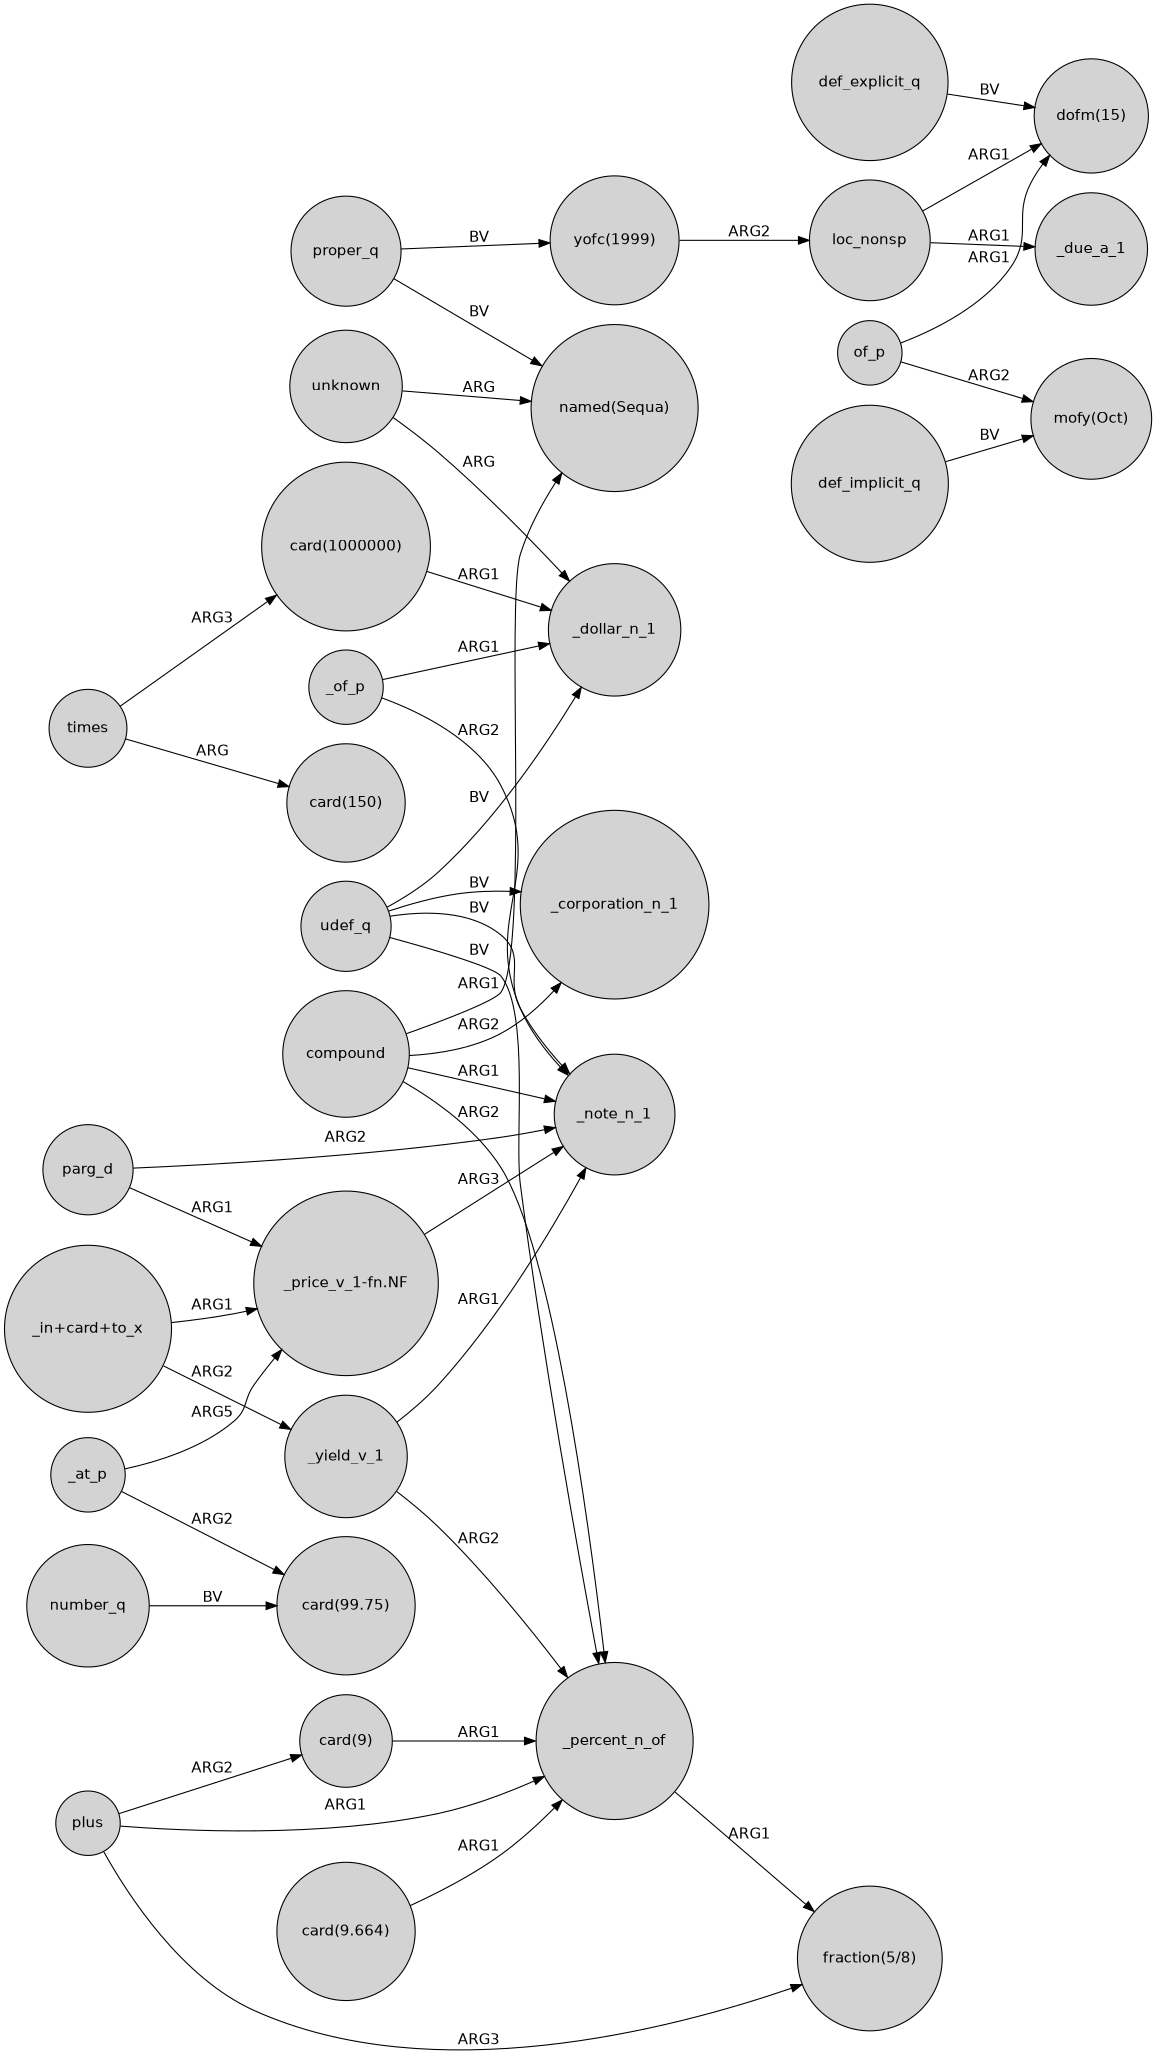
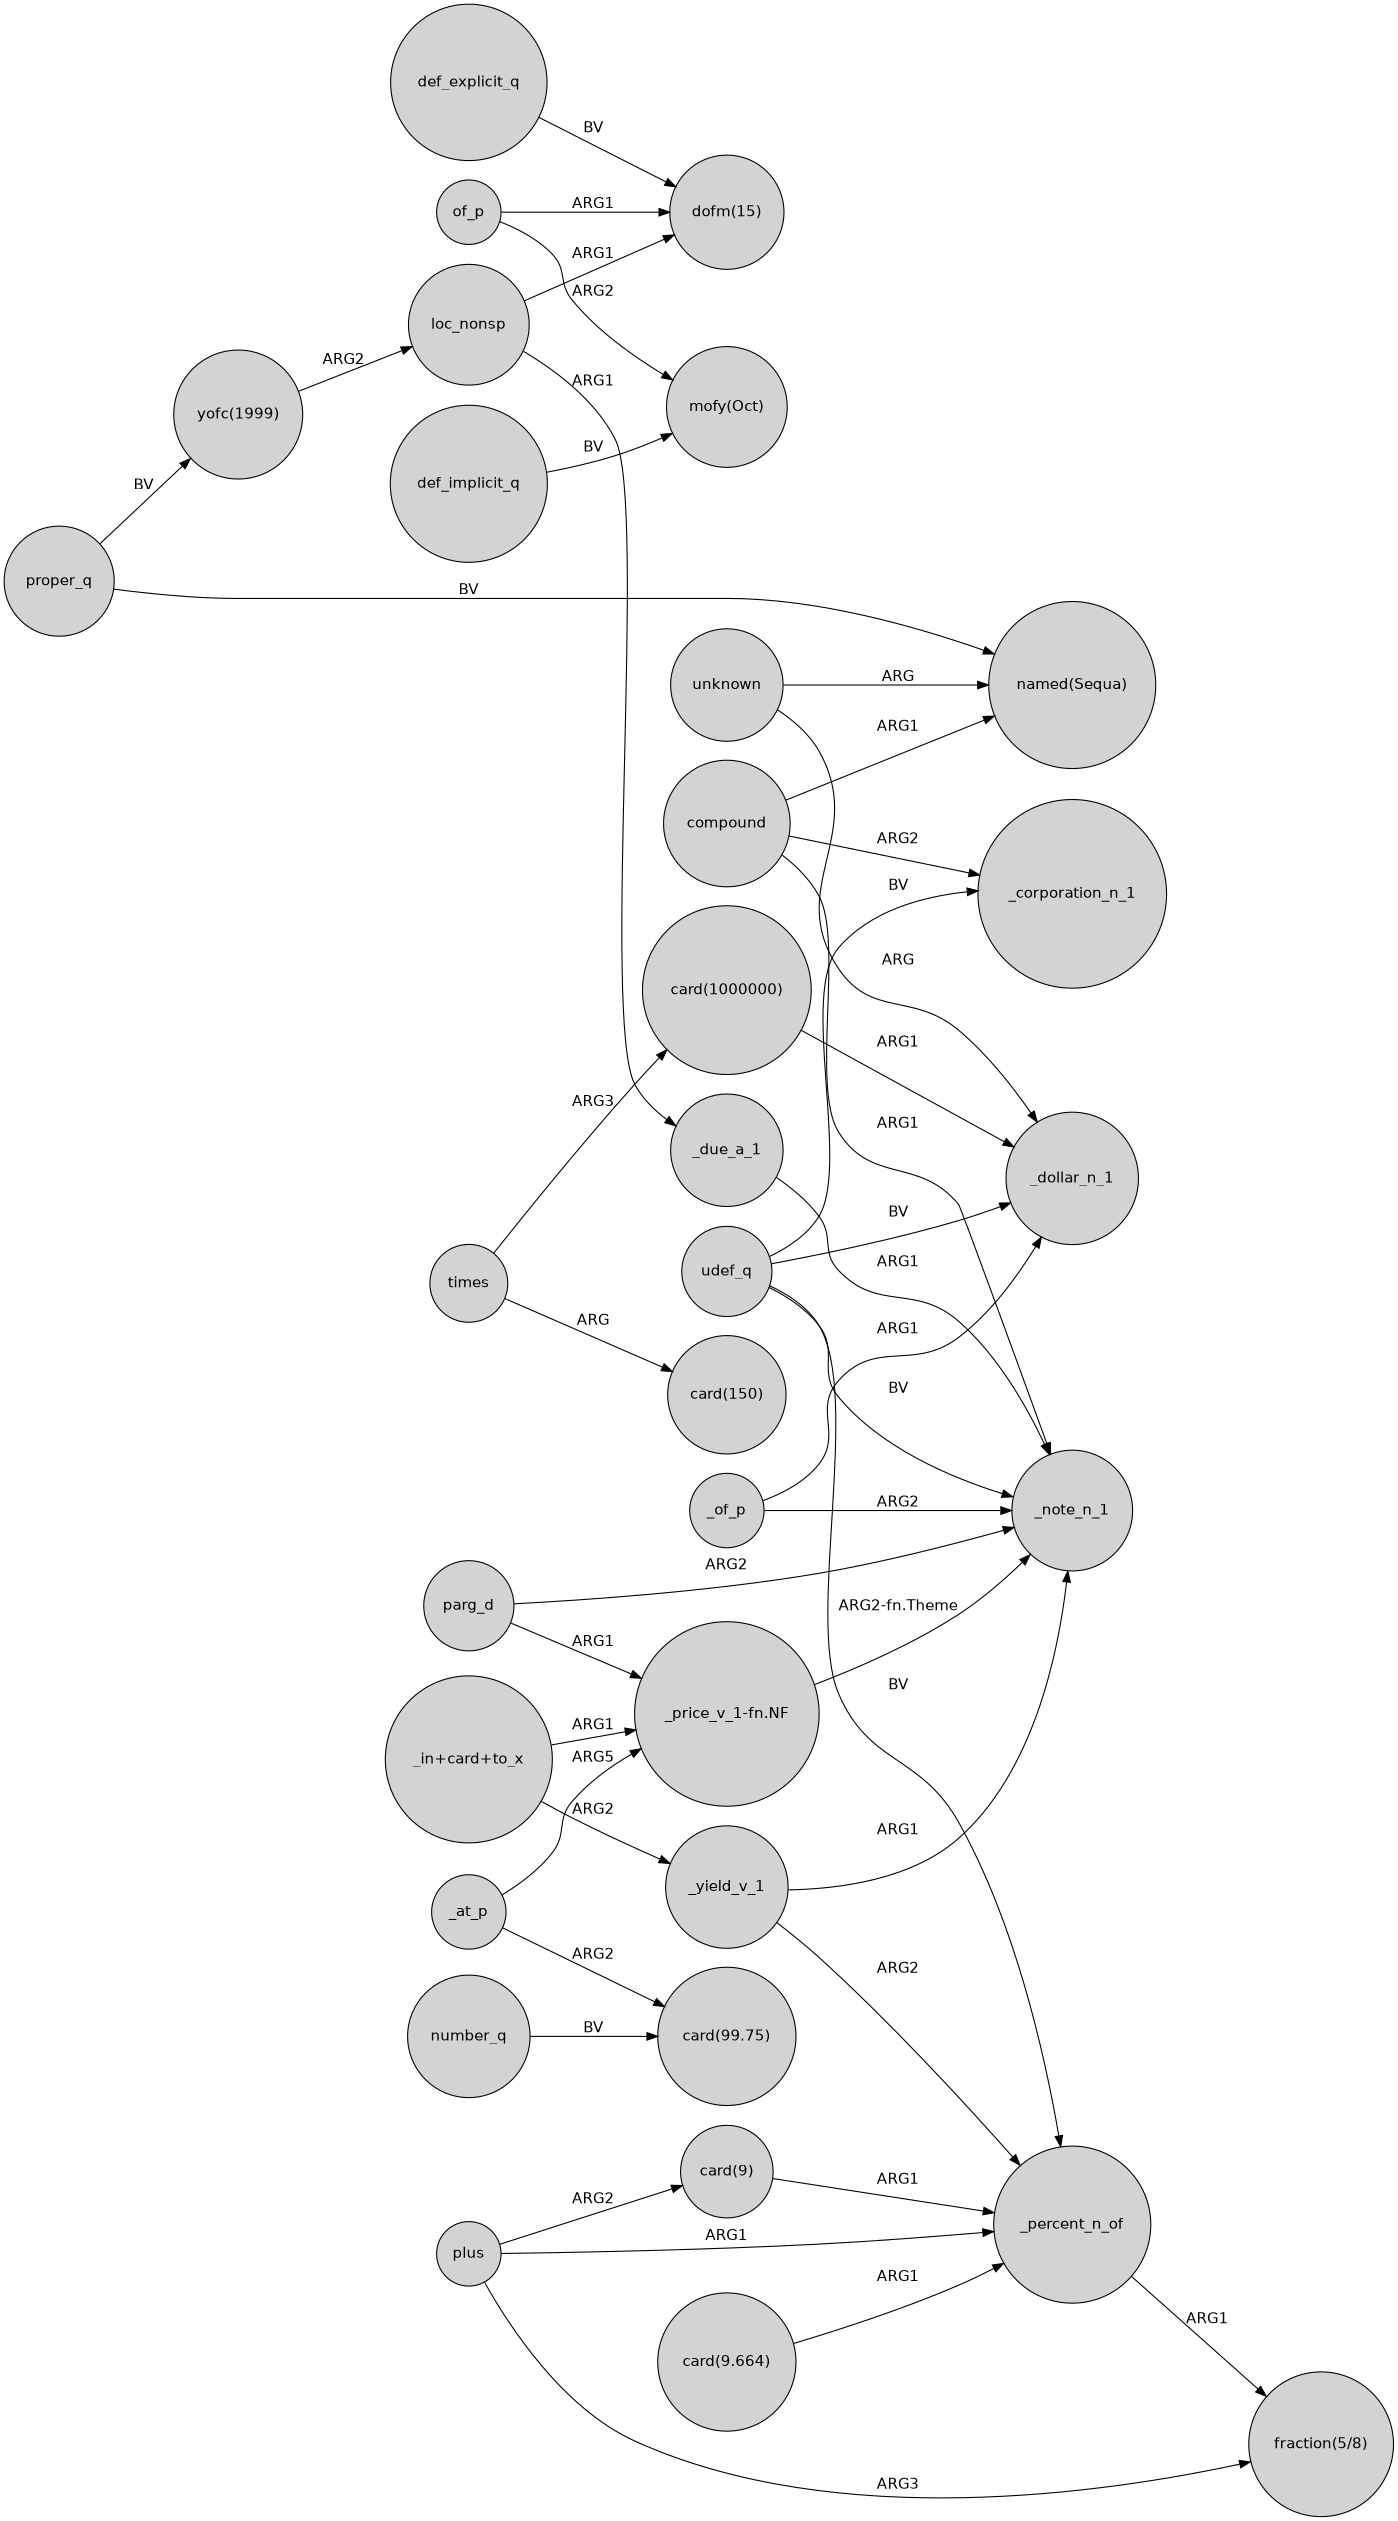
edge "_price_v_1-fn.NF" -> "_note_n_1": label "ARG3" -> "ARG2-fn.Theme"
edge "_due_a_1" -> "_note_n_1": added, label "ARG1"
edge "compound" -> "_percent_n_of": removed, label "ARG2"
